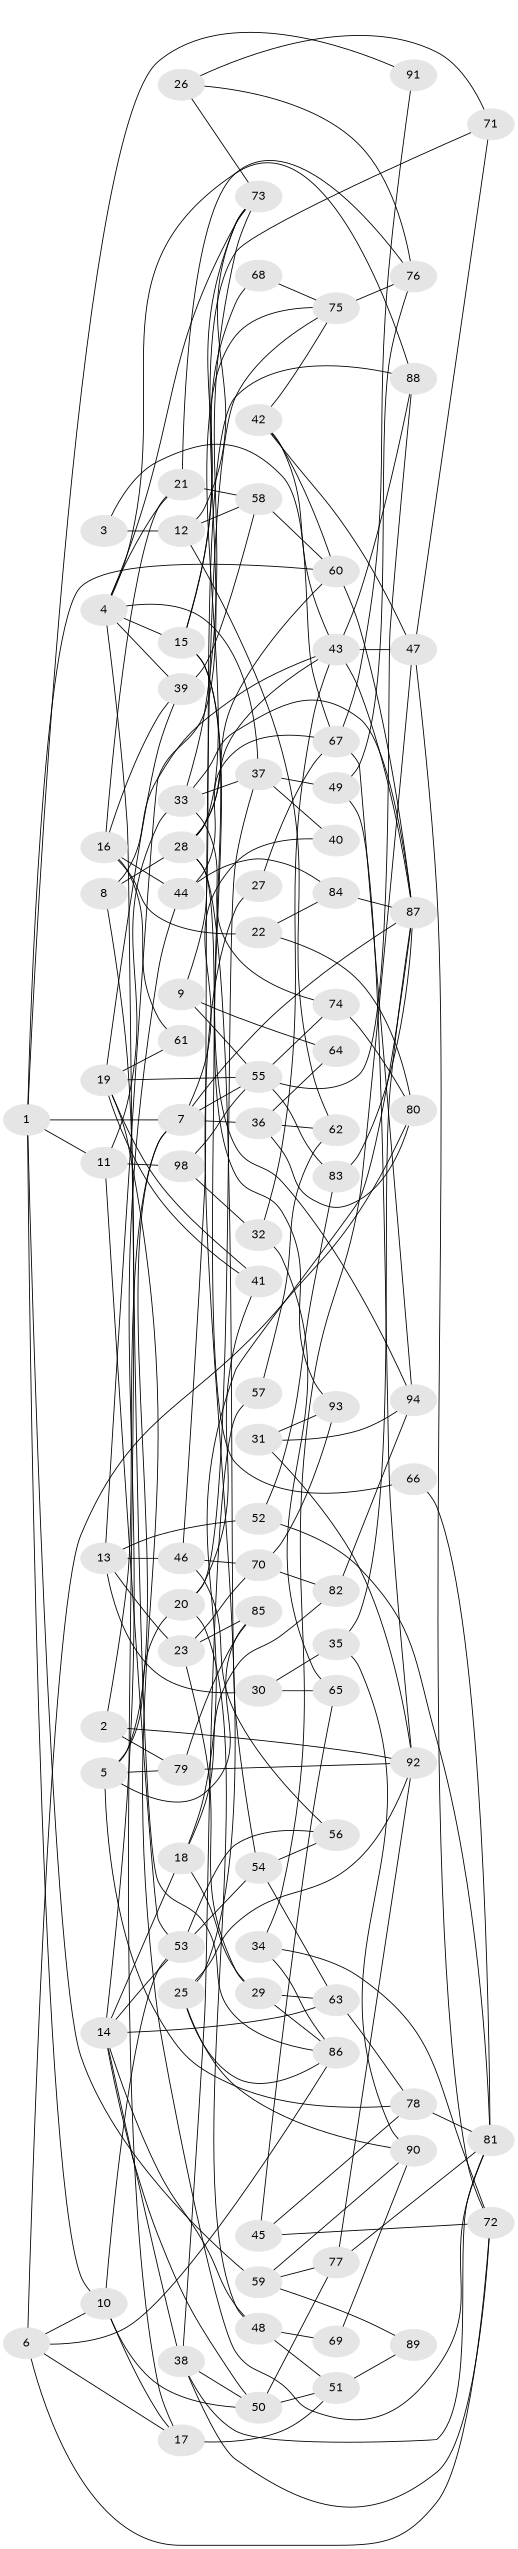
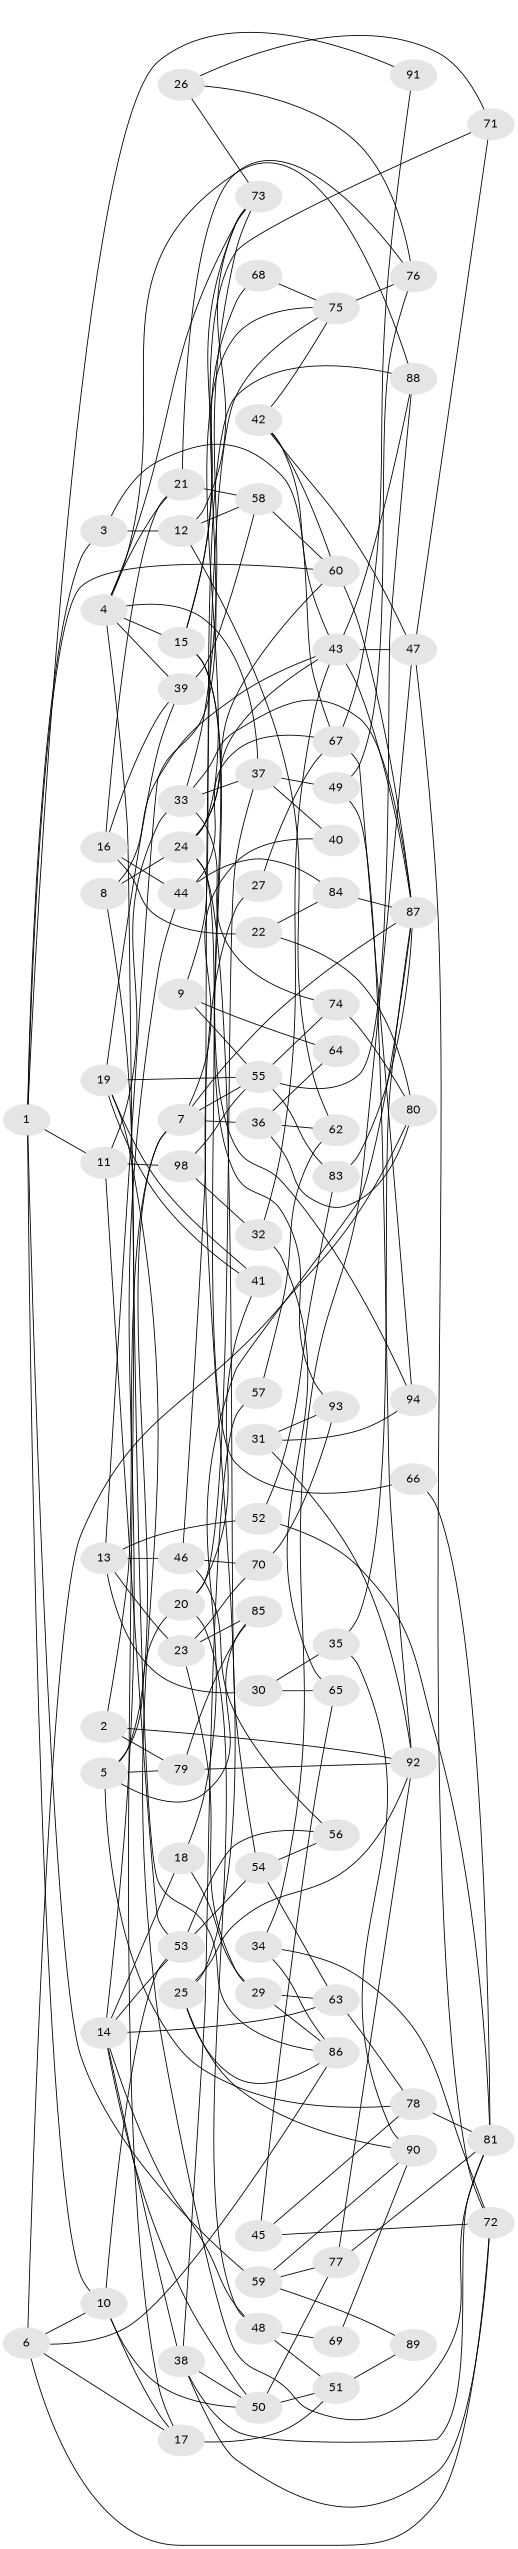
node "28": label "28" -> "24"
node "61": removed
edge "1" -- "7": now "1" -- "3"
node "82": removed
